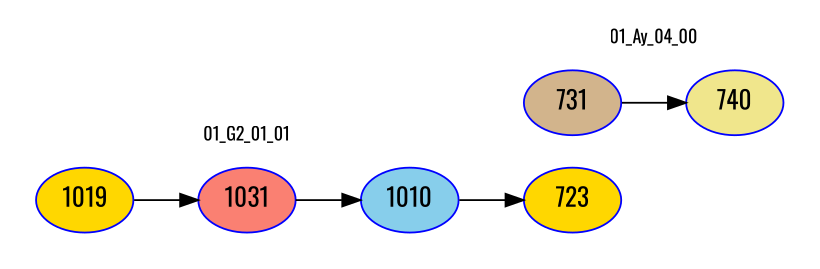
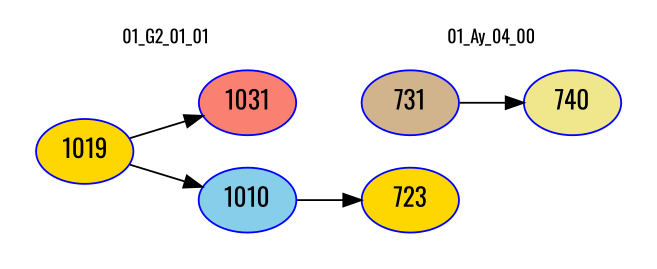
edge "1031" -> "1010": now "1019" -> "1010"
